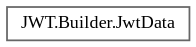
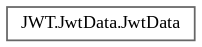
node "JWT.Builder.JwtData": label "JWT.Builder.JwtData" -> "JWT.JwtData.JwtData"
